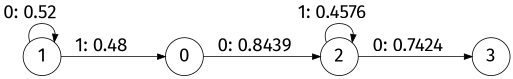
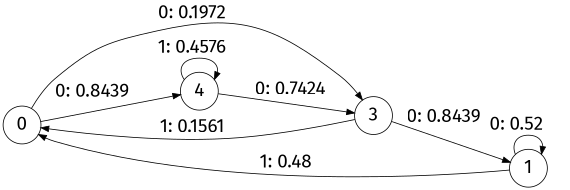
edge "0" -> "3": added, label "0: 0.1972"
node "2": label "2" -> "4"
edge "3" -> "0": added, label "1: 0.1561"
edge "3" -> "1": added, label "0: 0.8439"
